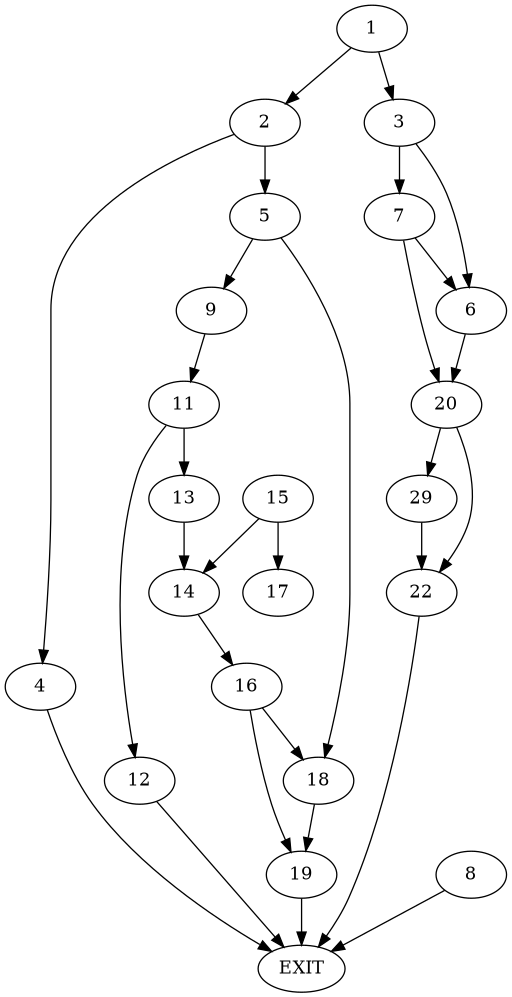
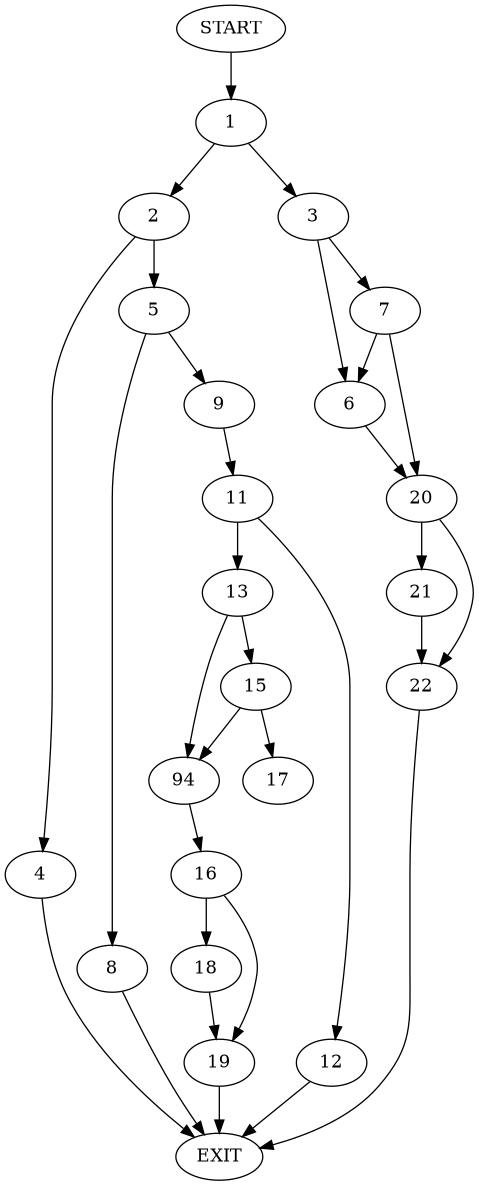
node "START": added
edge "5" -> "18": now "5" -> "8"
node "29": label "29" -> "21"
node "14": label "14" -> "94"
edge "13" -> "15": added
